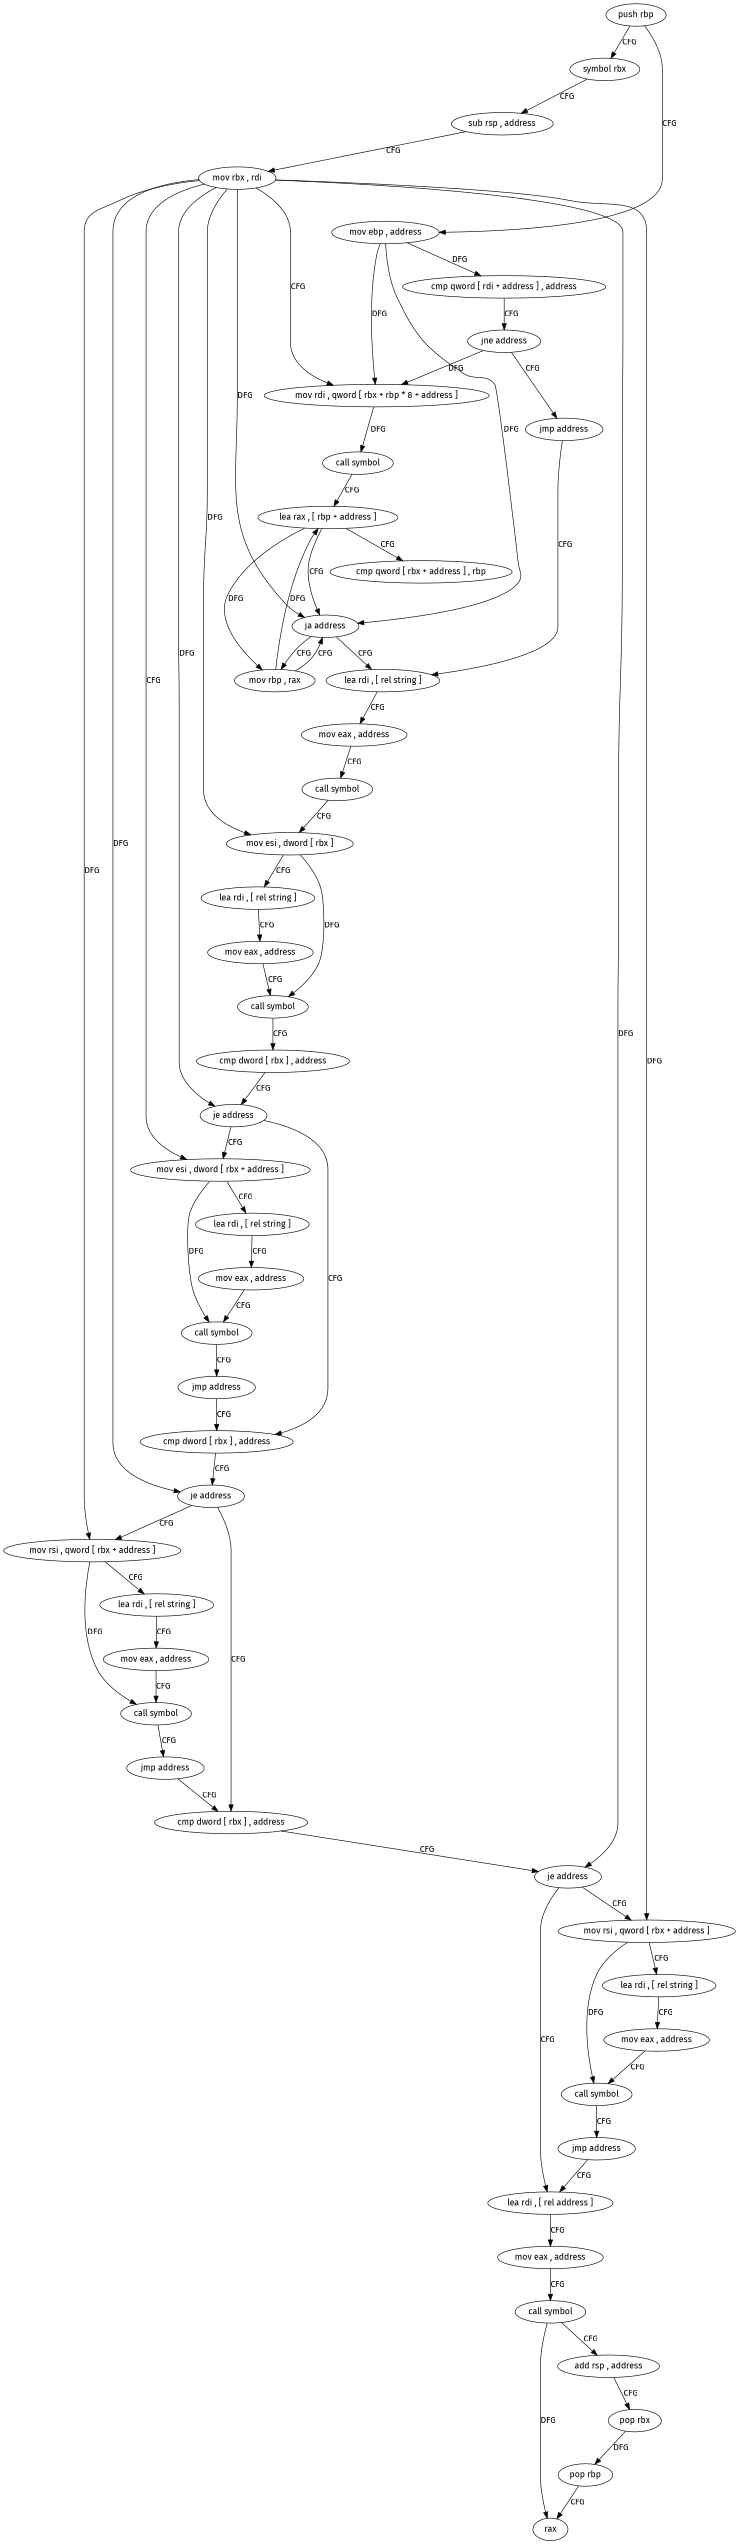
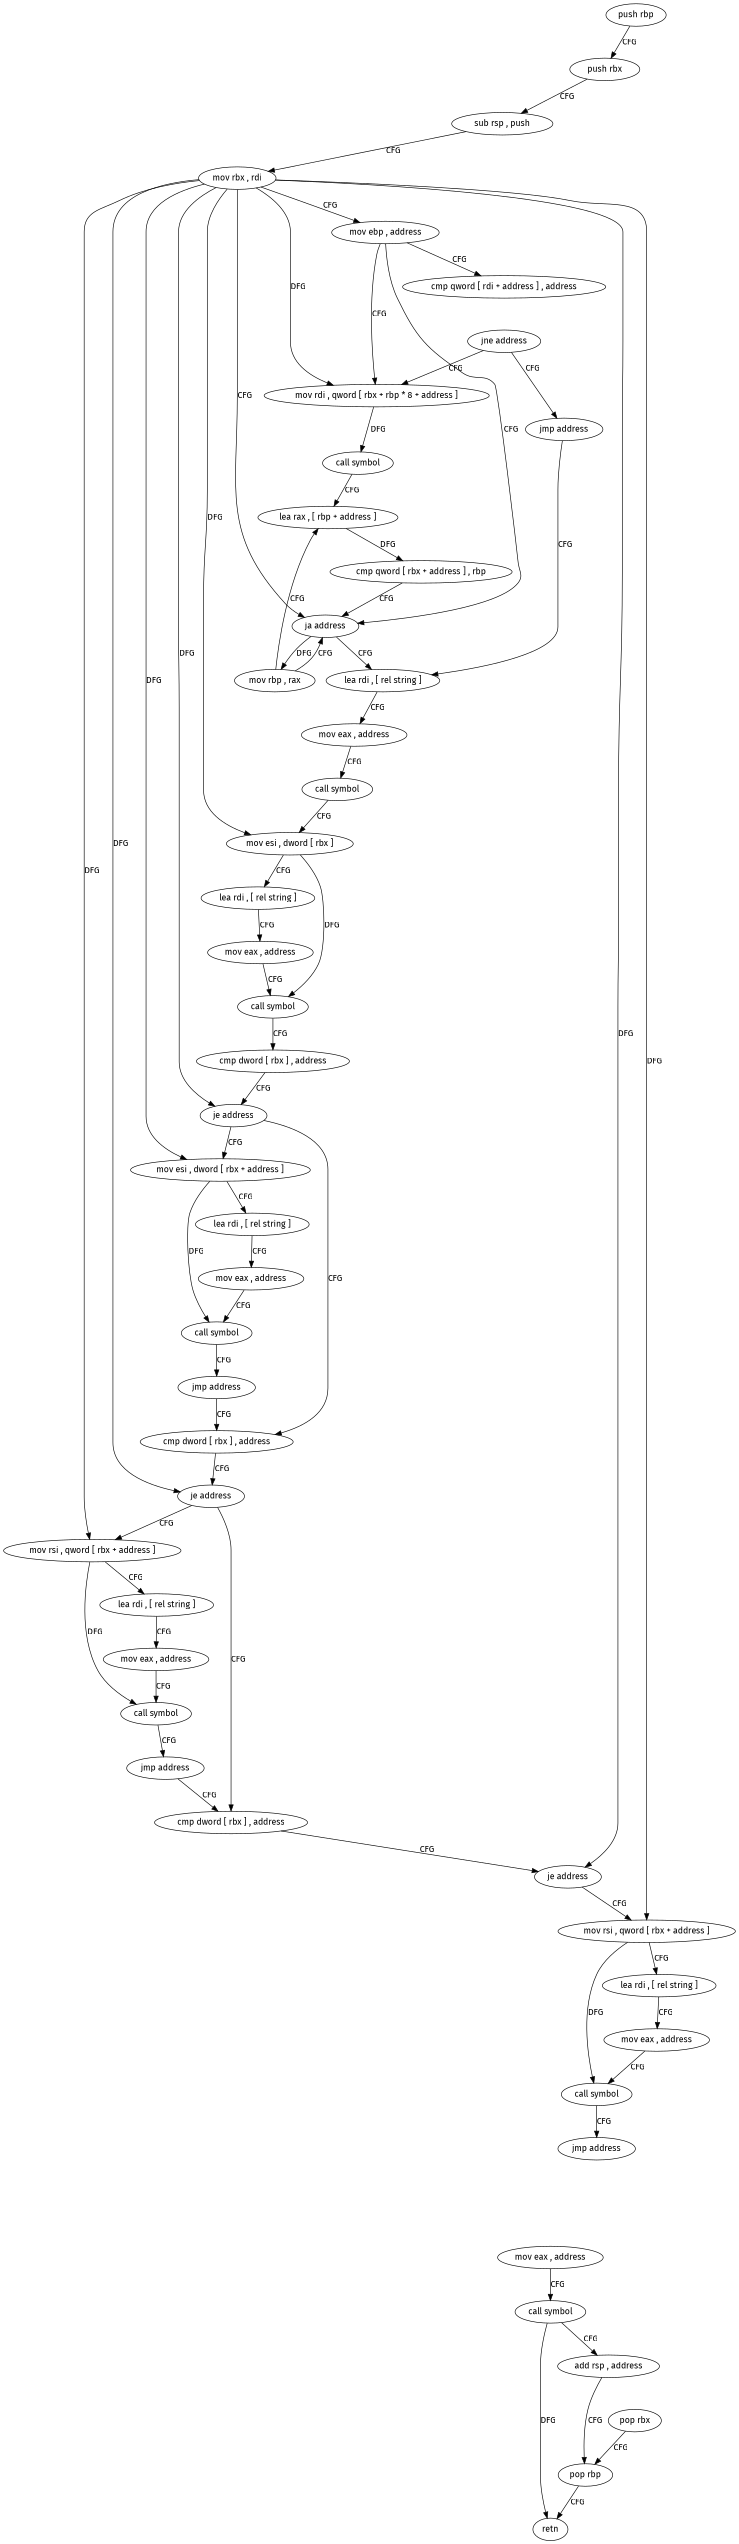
node "symbol rbx": label "symbol rbx" -> "push rbx"
node "sub rsp , address": label "sub rsp , address" -> "sub rsp , push"
edge "push rbp" -> "mov ebp , address": now "mov rbx , rdi" -> "mov ebp , address"
edge "mov ebp , address" -> "cmp qword [ rdi + address ] , address": label "DFG" -> "CFG"
edge "mov rbx , rdi" -> "mov rdi , qword [ rbx + rbp * 8 + address ]": label "CFG" -> "DFG"
edge "cmp qword [ rdi + address ] , address" -> "jne address": removed, label "CFG"
edge "mov ebp , address" -> "mov rdi , qword [ rbx + rbp * 8 + address ]": label "DFG" -> "CFG"
edge "jne address" -> "mov rdi , qword [ rbx + rbp * 8 + address ]": label "DFG" -> "CFG"
edge "mov rbx , rdi" -> "ja address": label "DFG" -> "CFG"
edge "mov ebp , address" -> "ja address": label "DFG" -> "CFG"
edge "lea rax , [ rbp + address ]" -> "cmp qword [ rbx + address ] , rbp": label "CFG" -> "DFG"
edge "lea rax , [ rbp + address ]" -> "ja address": now "cmp qword [ rbx + address ] , rbp" -> "ja address"
edge "lea rax , [ rbp + address ]" -> "mov rbp , rax": removed, label "DFG"
edge "mov rbp , rax" -> "lea rax , [ rbp + address ]": label "DFG" -> "CFG"
edge "ja address" -> "mov rbp , rax": label "CFG" -> "DFG"
edge "mov rbx , rdi" -> "mov esi , dword [ rbx + address ]": label "CFG" -> "DFG"
node "lea rdi , [ rel address ]": removed
edge "add rsp , address" -> "pop rbx": now "add rsp , address" -> "pop rbp"
edge "pop rbx" -> "pop rbp": label "DFG" -> "CFG"
node "rax": label "rax" -> "retn"
